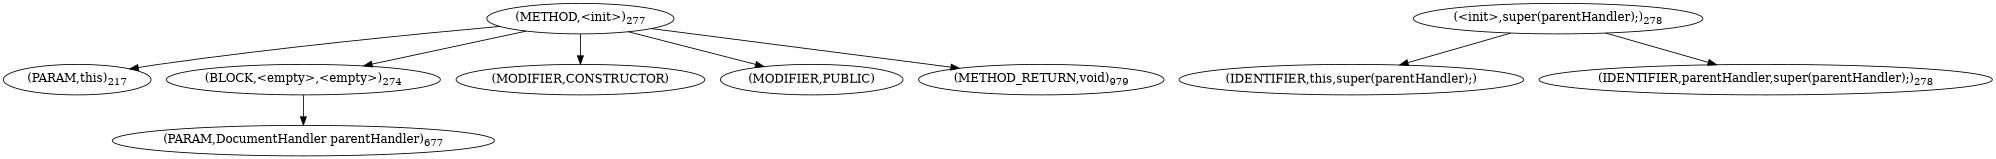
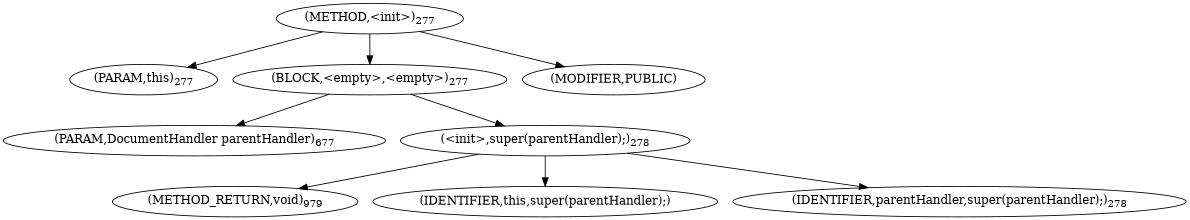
edge "(METHOD,<init>)" -> "(METHOD_RETURN,void)": now "(<init>,super(parentHandler);)" -> "(METHOD_RETURN,void)"
node "(PARAM,this)": text "217" -> "277"
node "(BLOCK,<empty>,<empty>)": text "274" -> "277"
node "(MODIFIER,CONSTRUCTOR)": removed
edge "(BLOCK,<empty>,<empty>)" -> "(<init>,super(parentHandler);)": added
